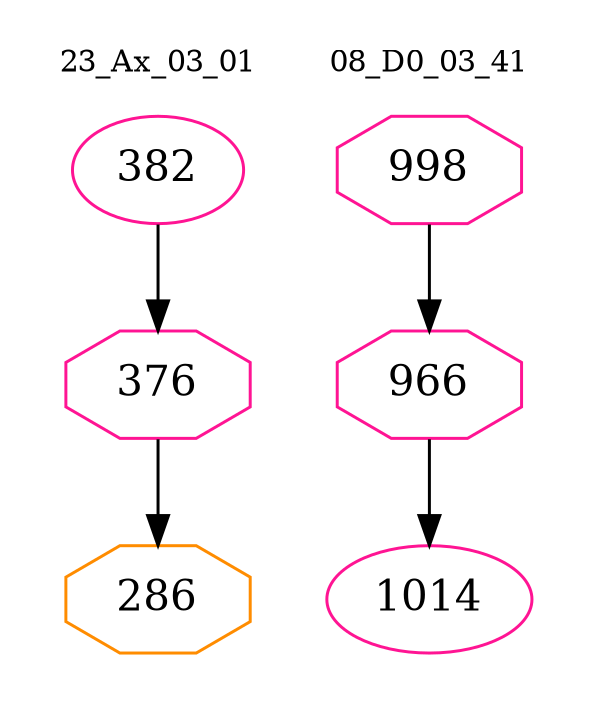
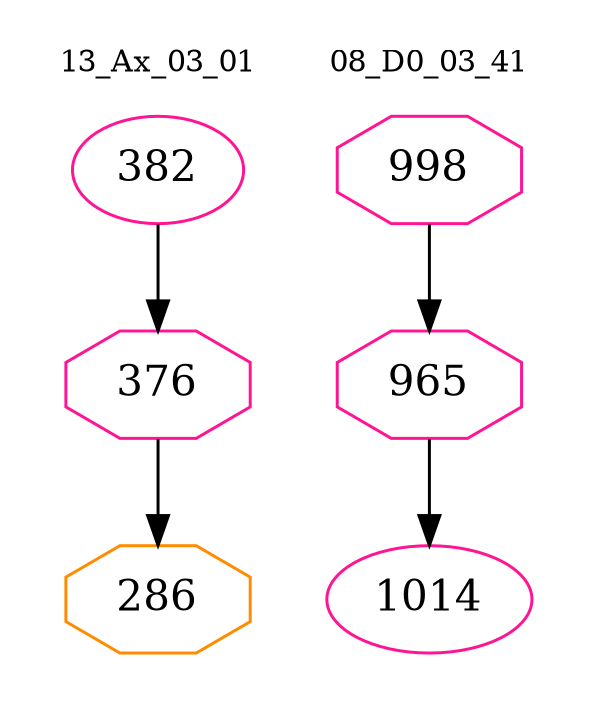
cluster "23_Ax_03_01": label "23_Ax_03_01" -> "13_Ax_03_01"
node "966": label "966" -> "965"
